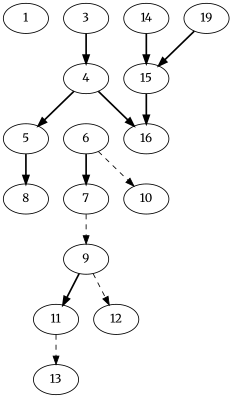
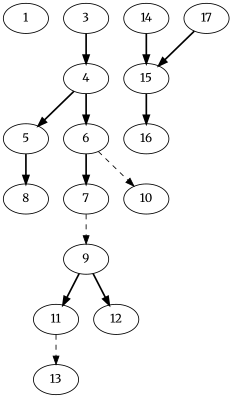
node "19": label "19" -> "17"
edge "4" -> "16": now "4" -> "6"
edge "9" -> "12": style dashed -> bold
